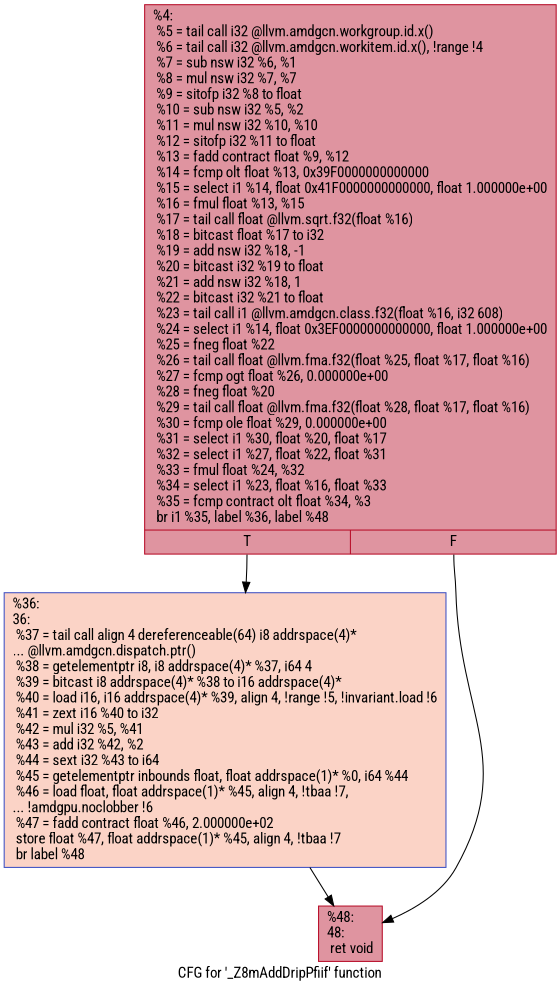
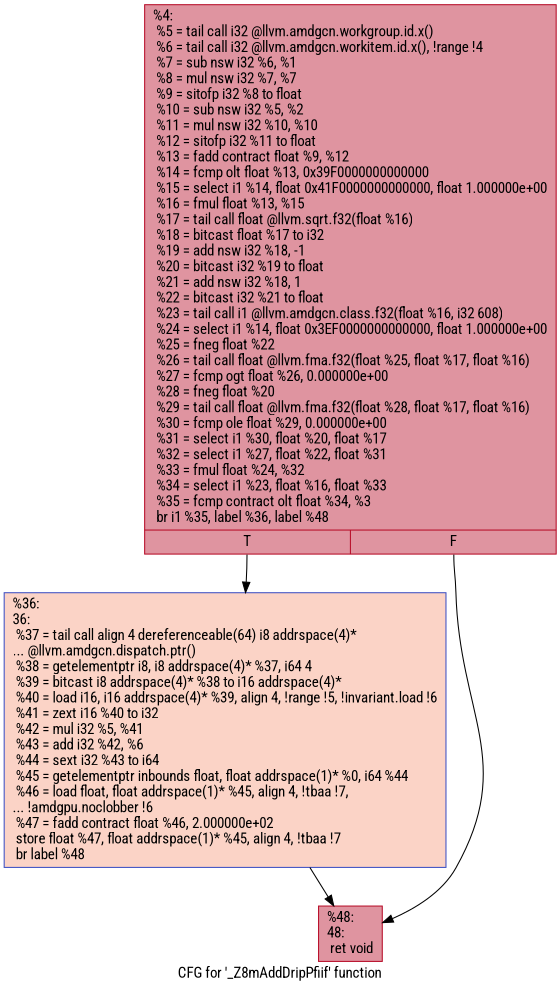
node "%36:": text "%43 = add i32 %42, %2" -> "%43 = add i32 %42, %6"
